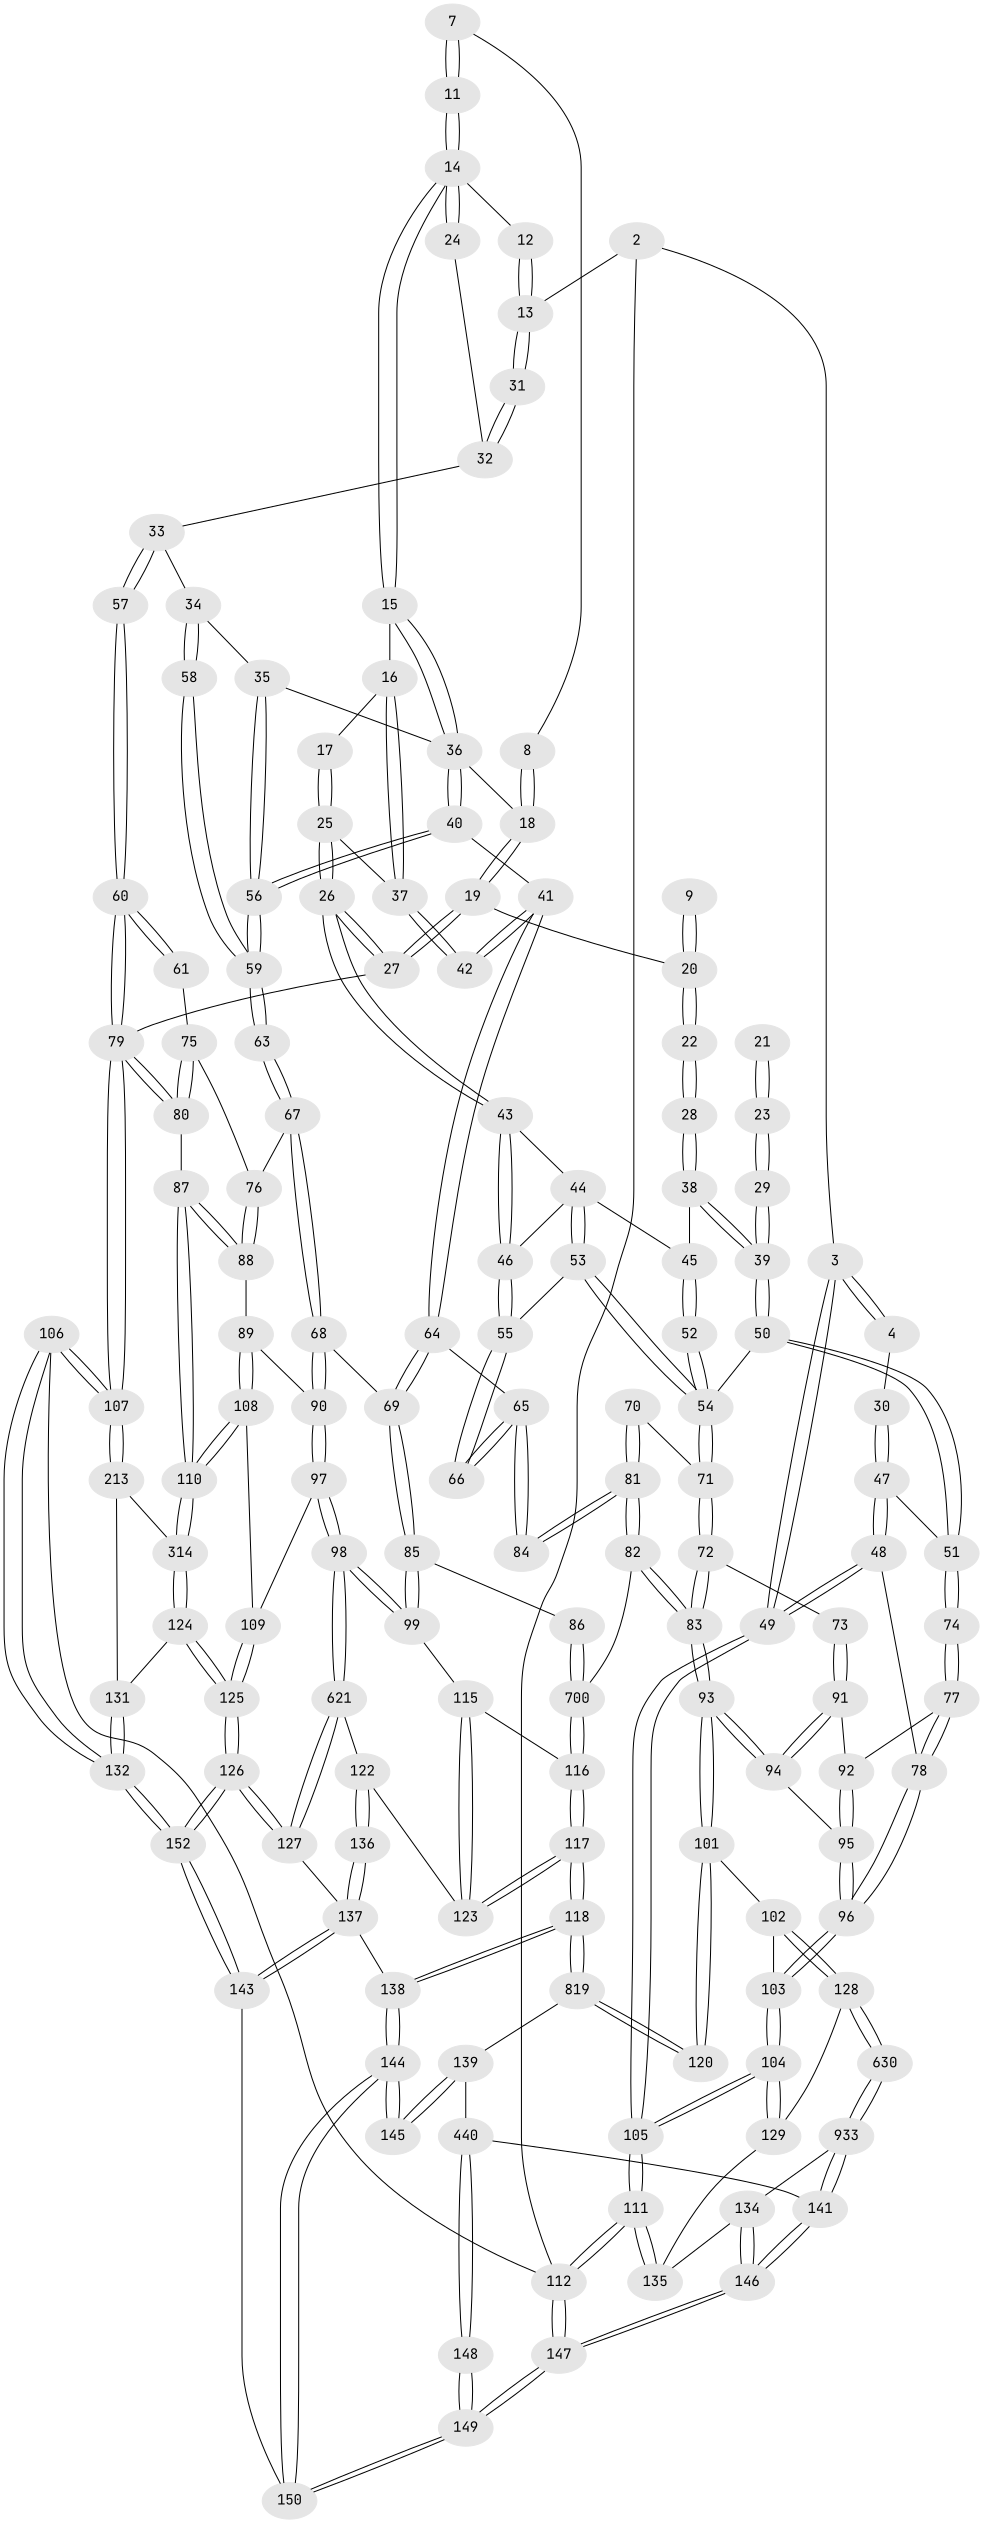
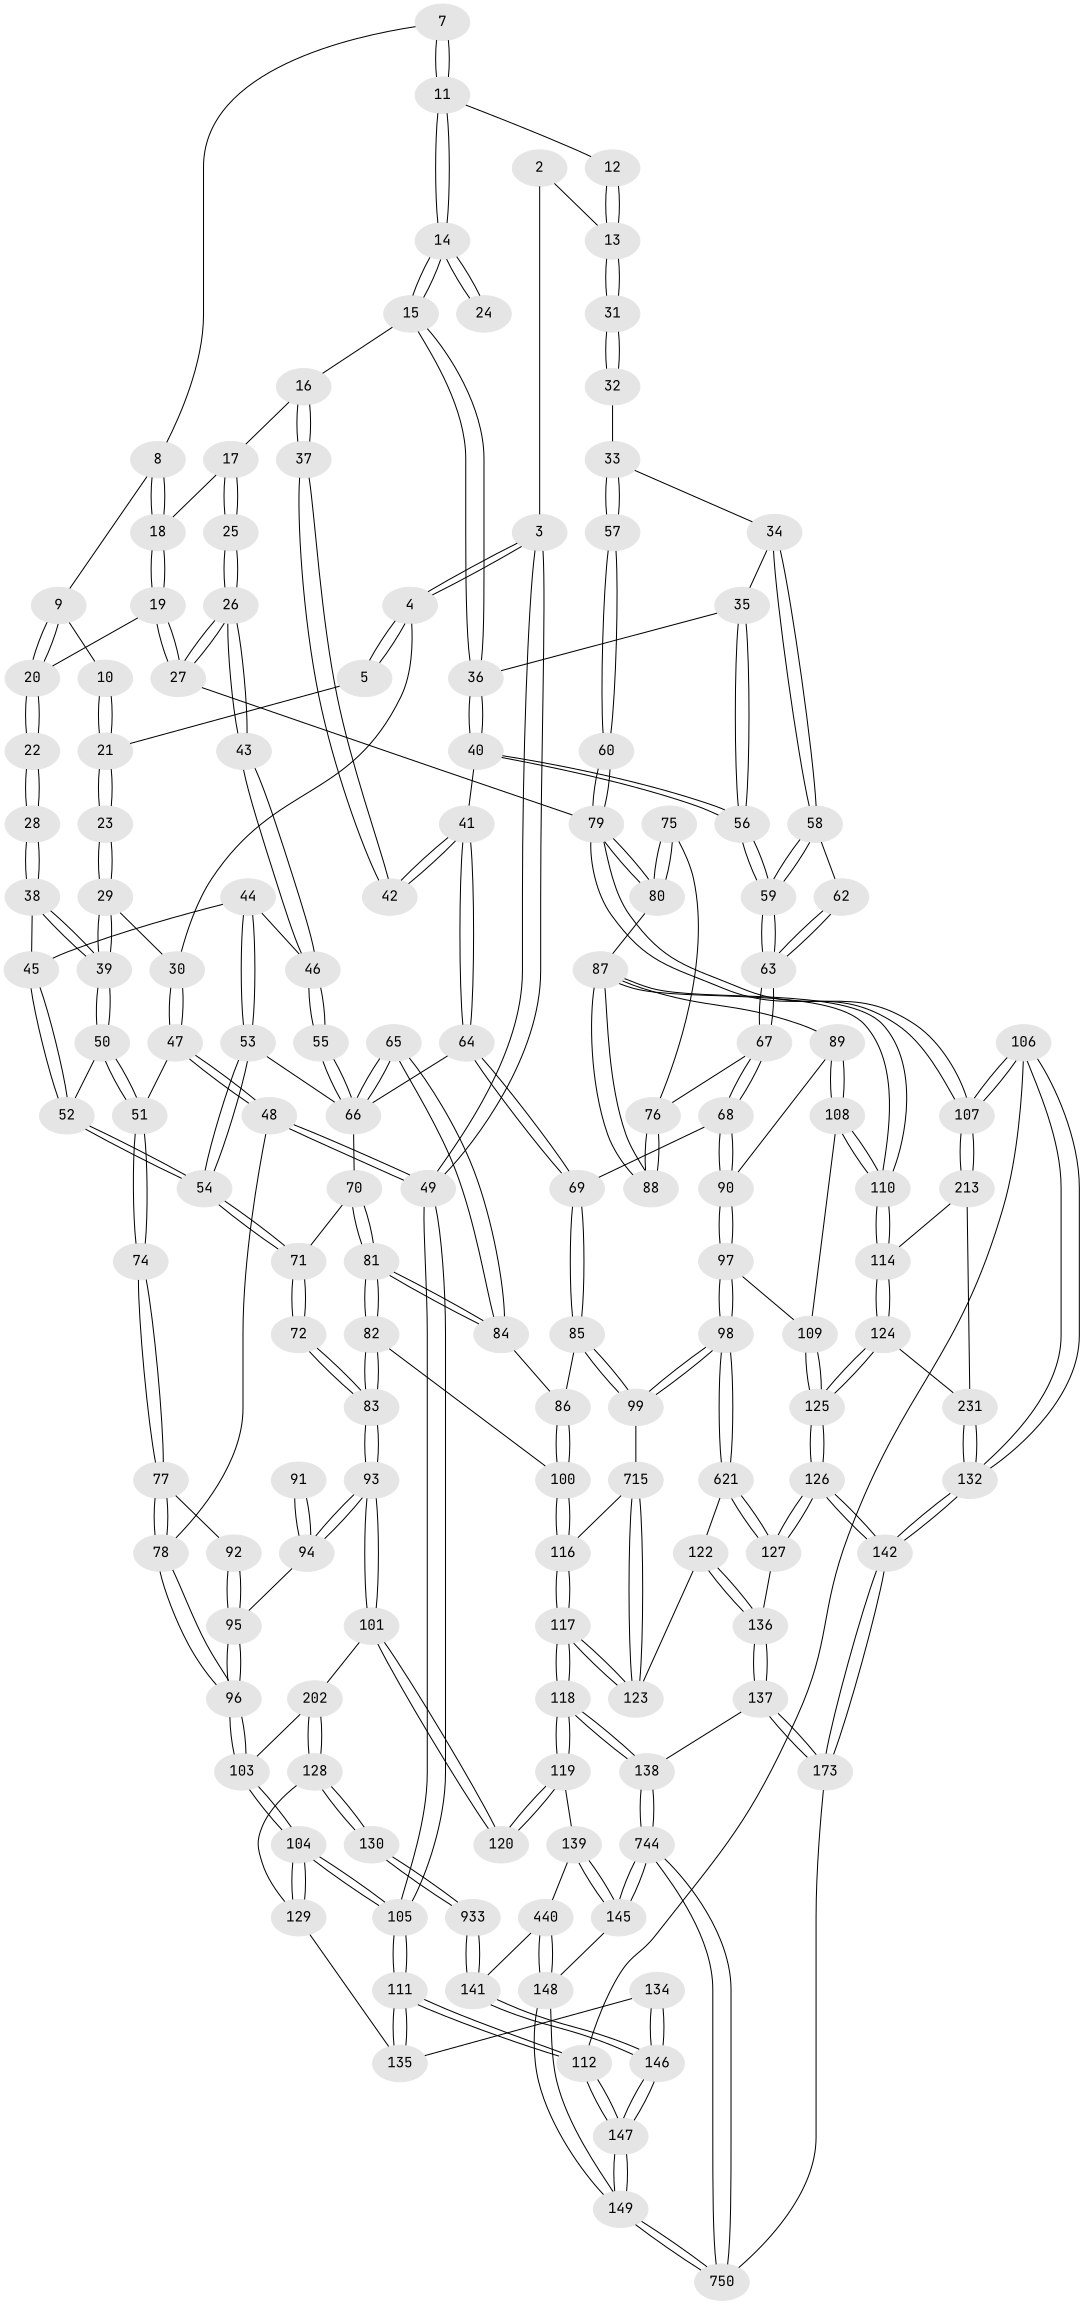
edge "14" -- "12": now "11" -- "12"
edge "24" -- "32": removed
edge "8" -- "9": added
node "10": added
node "5": added
edge "36" -- "18": now "17" -- "18"
edge "25" -- "37": removed
node "62": added
edge "29" -- "30": added
node "61": removed
edge "66" -- "70": added
edge "43" -- "44": removed
edge "2" -- "112": removed
edge "88" -- "89": now "87" -- "89"
edge "53" -- "55": now "53" -- "66"
edge "64" -- "65": now "64" -- "66"
edge "84" -- "86": added
edge "50" -- "54": now "50" -- "52"
node "314": label "314" -> "114"
node "73": removed
node "131": label "131" -> "231"
node "115": label "115" -> "715"
node "700": label "700" -> "100"
edge "91" -- "92": removed
node "152": label "152" -> "142"
edge "127" -- "137": now "127" -- "136"
node "102": label "102" -> "202"
edge "145" -- "148": added
node "143": label "143" -> "173"
node "819": label "819" -> "119"
node "144": label "144" -> "744"
node "630": label "630" -> "130"
edge "933" -- "134": removed
node "150": label "150" -> "750"
